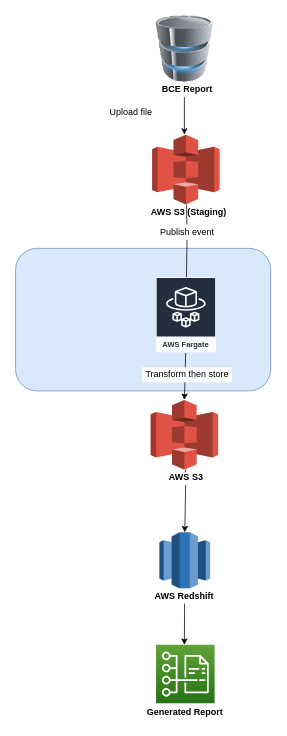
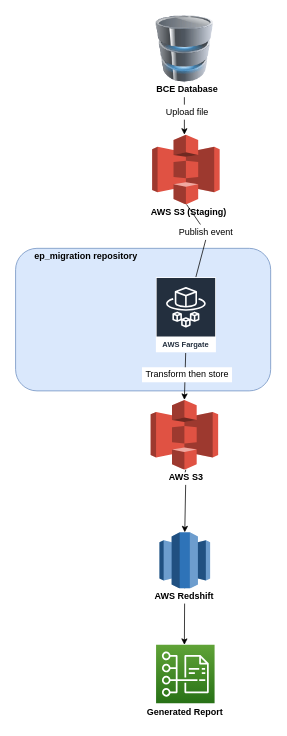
node "BCE Report": label "BCE Report" -> "BCE Database"
node "Upload file": moved (131, 112) -> (187, 112)
node "Publish event": size 60x15 -> 98x15
node "ep_migration repository": added
